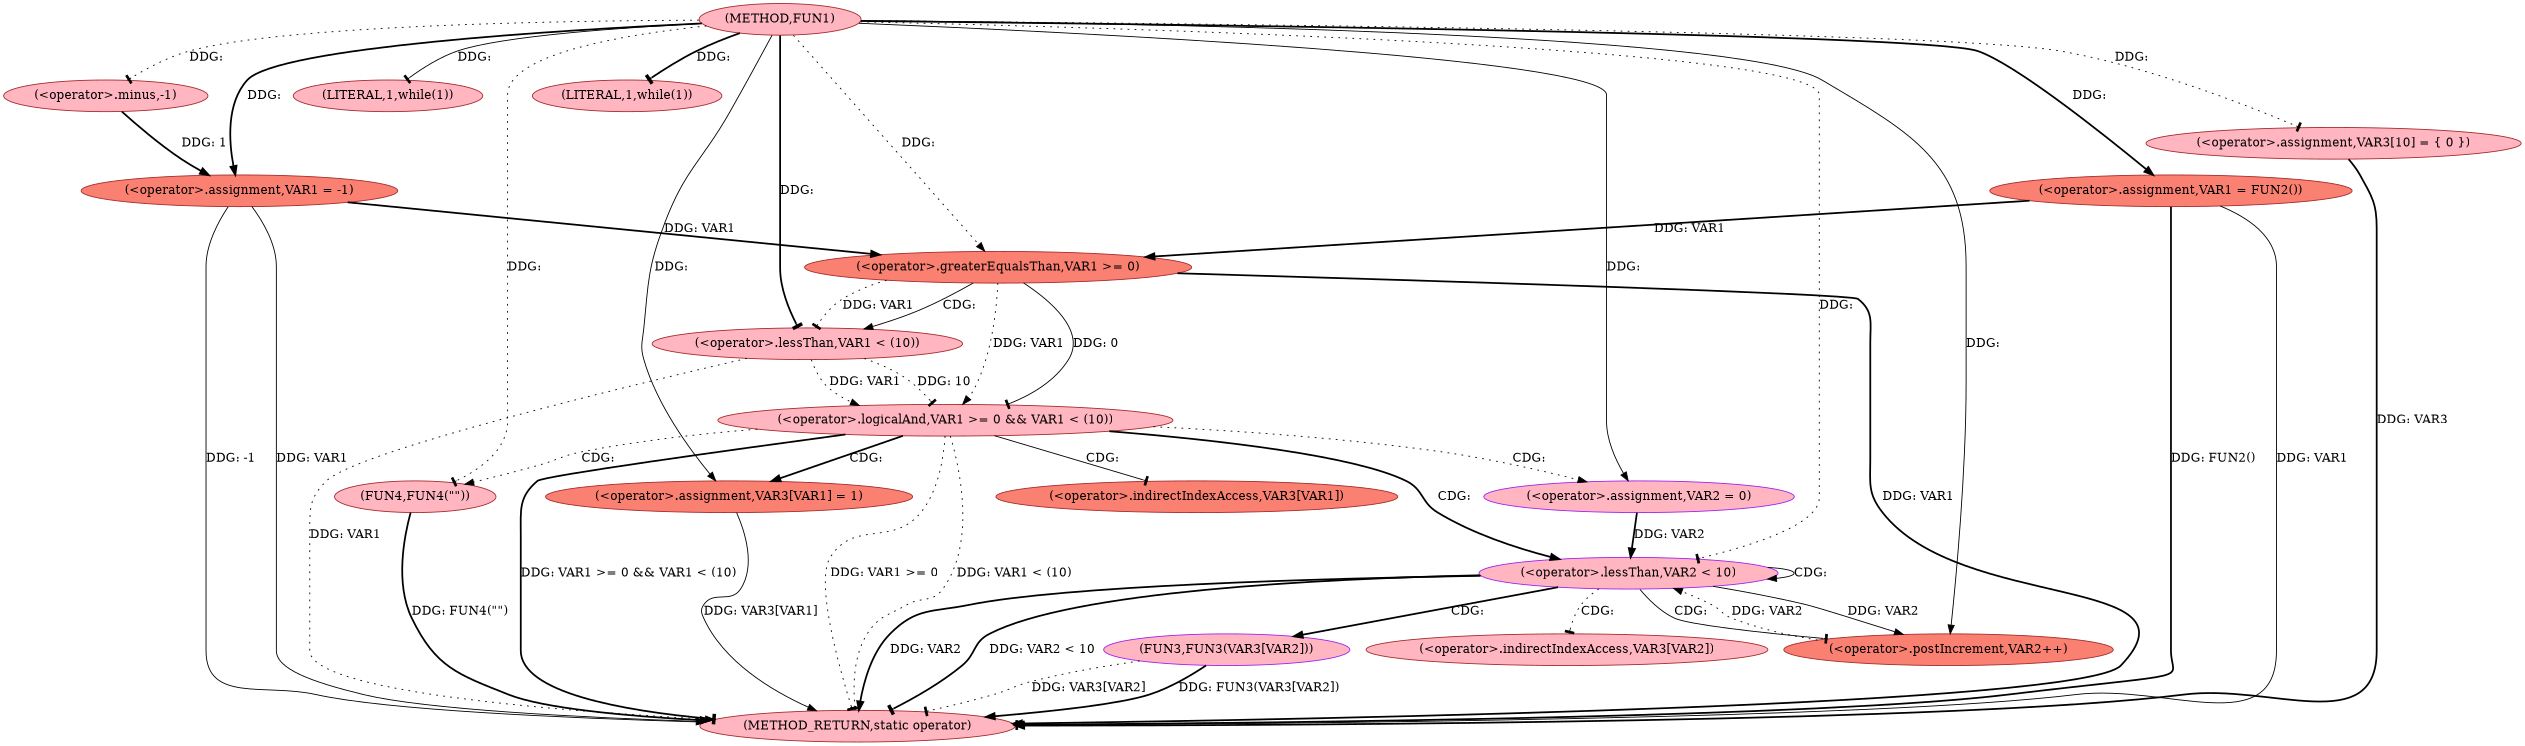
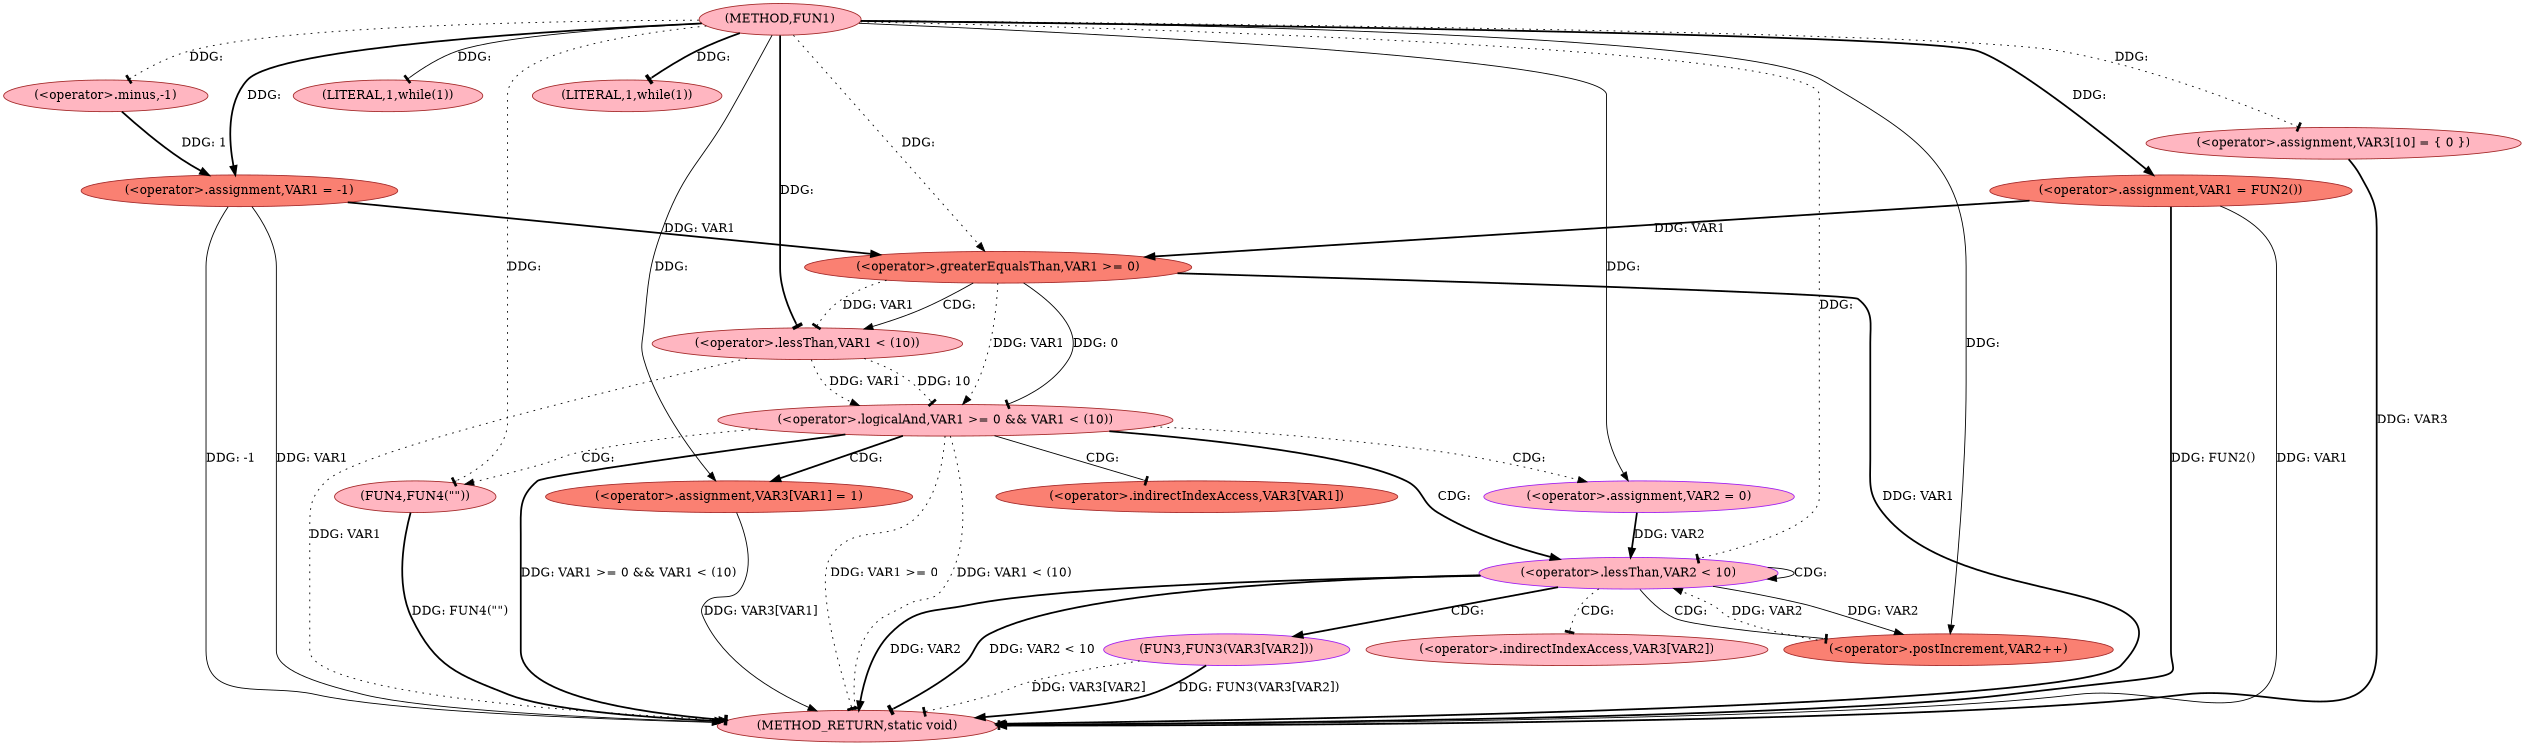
node "(METHOD_RETURN,static operator)": label "(METHOD_RETURN,static operator)" -> "(METHOD_RETURN,static void)"
